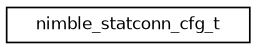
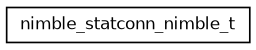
node "nimble_statconn_cfg_t": label "nimble_statconn_cfg_t" -> "nimble_statconn_nimble_t"
